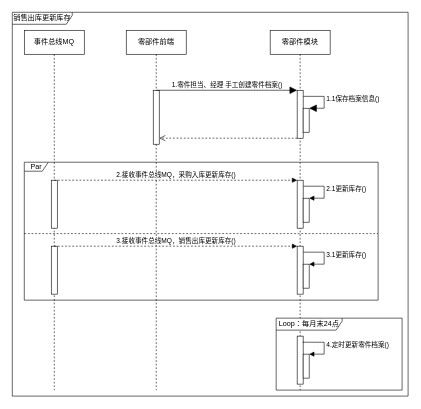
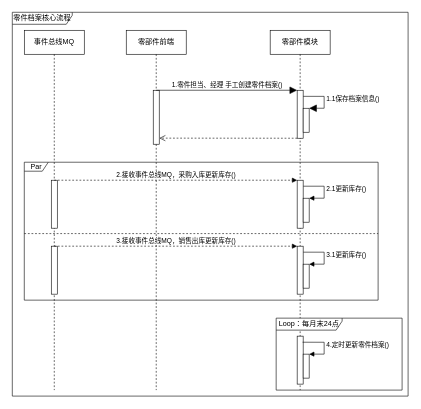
node "销售出库更新库存": label "销售出库更新库存" -> "零件档案核心流程"
